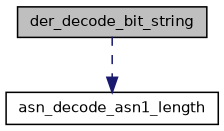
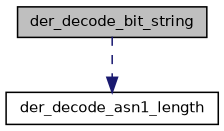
node "asn_decode_asn1_length": label "asn_decode_asn1_length" -> "der_decode_asn1_length"
